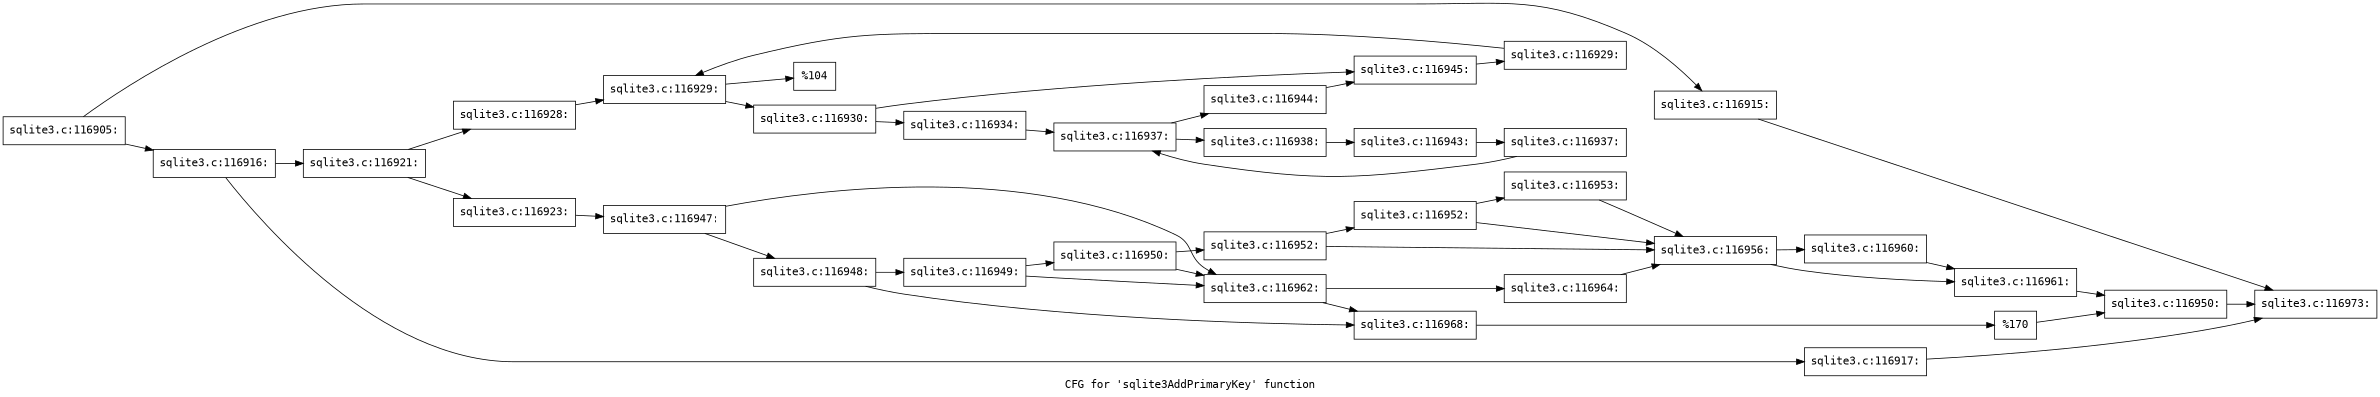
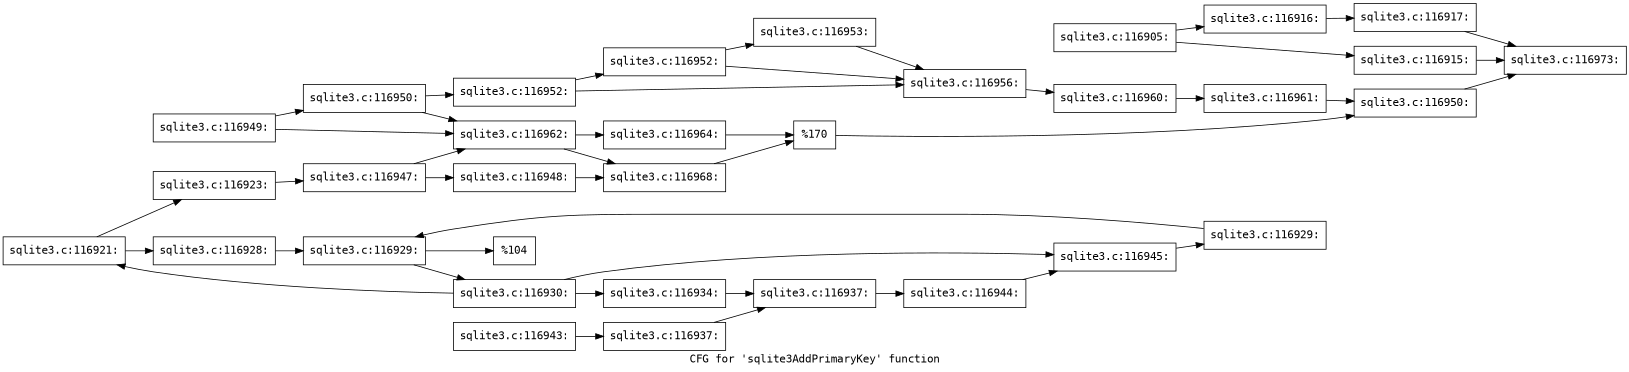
node "sqlite3.c:116938:": removed
edge "sqlite3.c:116916:" -> "sqlite3.c:116921:": now "sqlite3.c:116930:" -> "sqlite3.c:116921:"
edge "sqlite3.c:116964:" -> "sqlite3.c:116956:": now "sqlite3.c:116964:" -> "%170"
edge "sqlite3.c:116948:" -> "sqlite3.c:116949:": removed
edge "sqlite3.c:116956:" -> "sqlite3.c:116961:": removed
